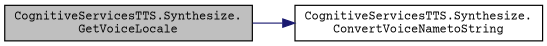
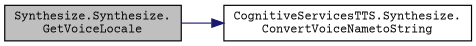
node "CognitiveServicesTTS.Synthesize. GetVoiceLocale": label "CognitiveServicesTTS.Synthesize. GetVoiceLocale" -> "Synthesize.Synthesize. GetVoiceLocale"
